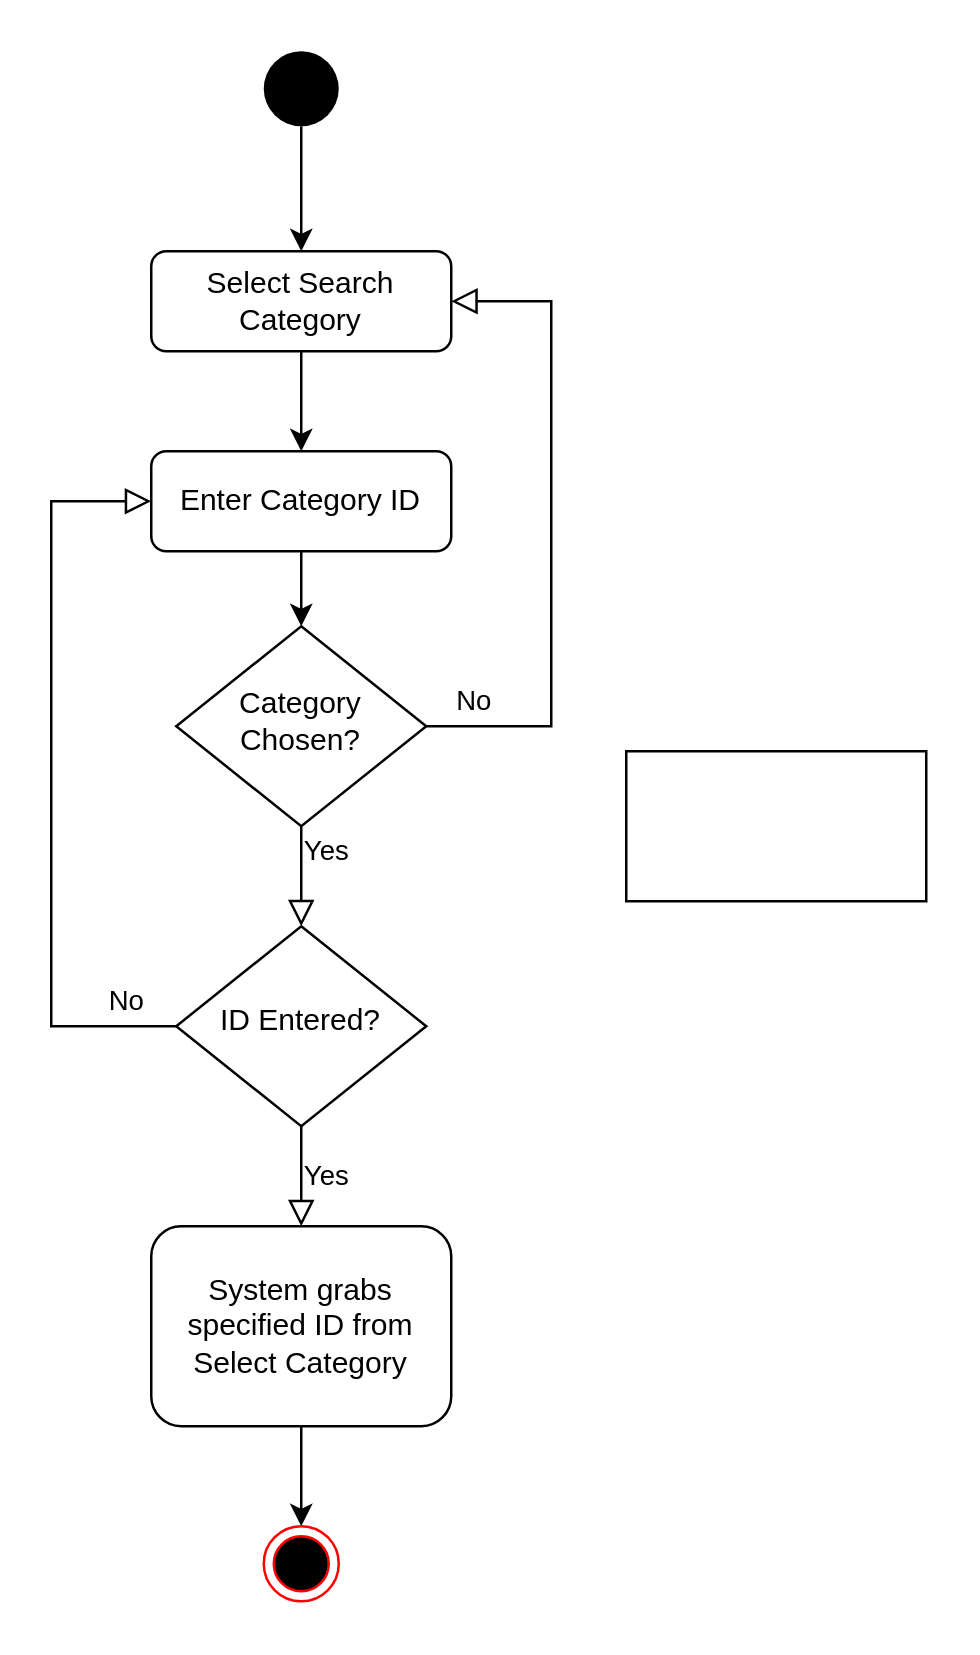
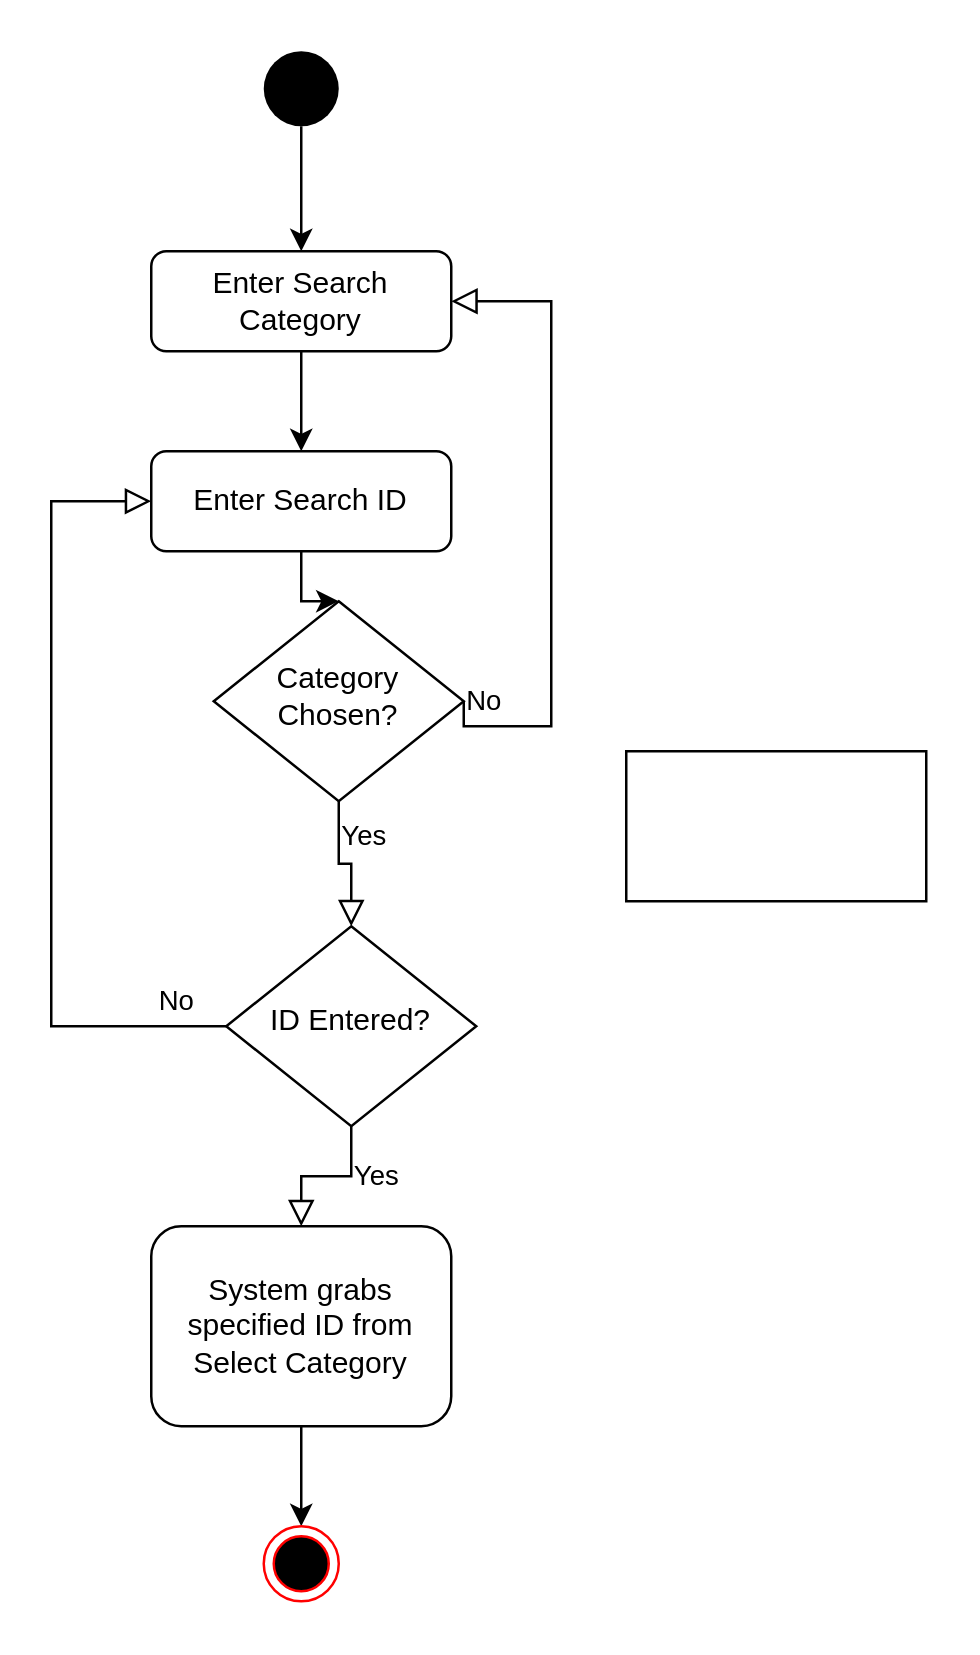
node "Select Search Category": label "Select Search Category" -> "Enter Search Category"
node "Enter Category ID": label "Enter Category ID" -> "Enter Search ID"
node "Category Chosen?": moved (301, 726) -> (339, 701)
node "ID Entered?": moved (301, 1026) -> (351, 1026)
